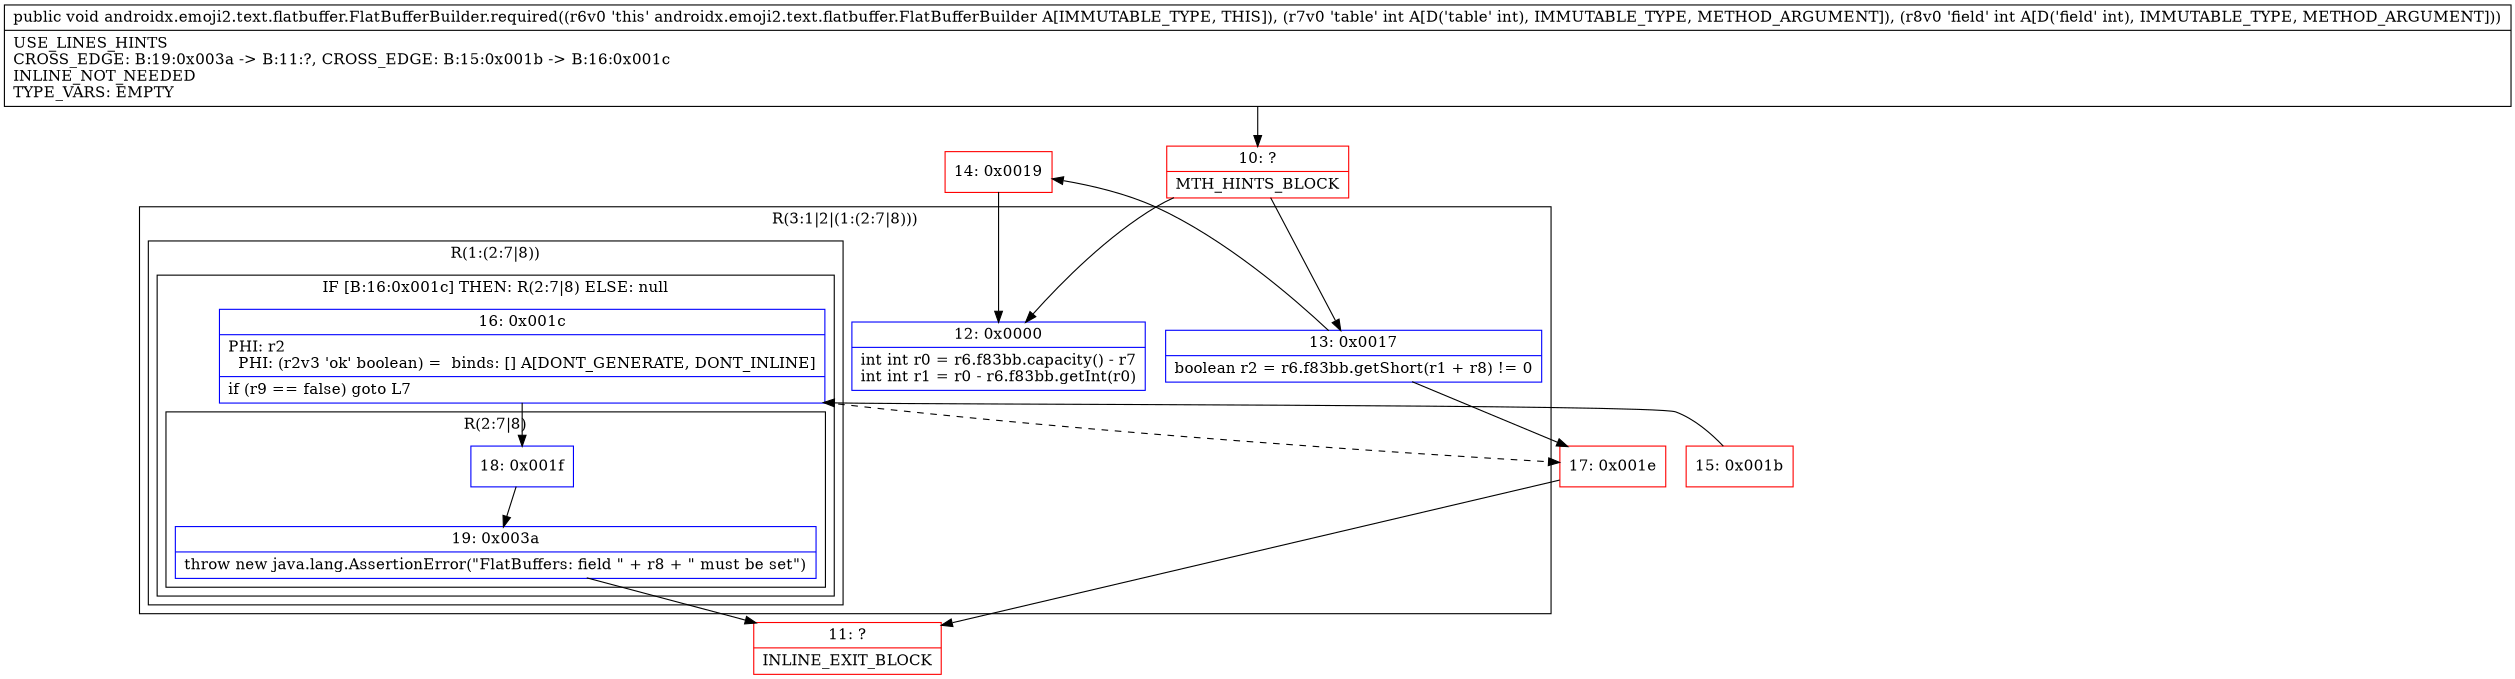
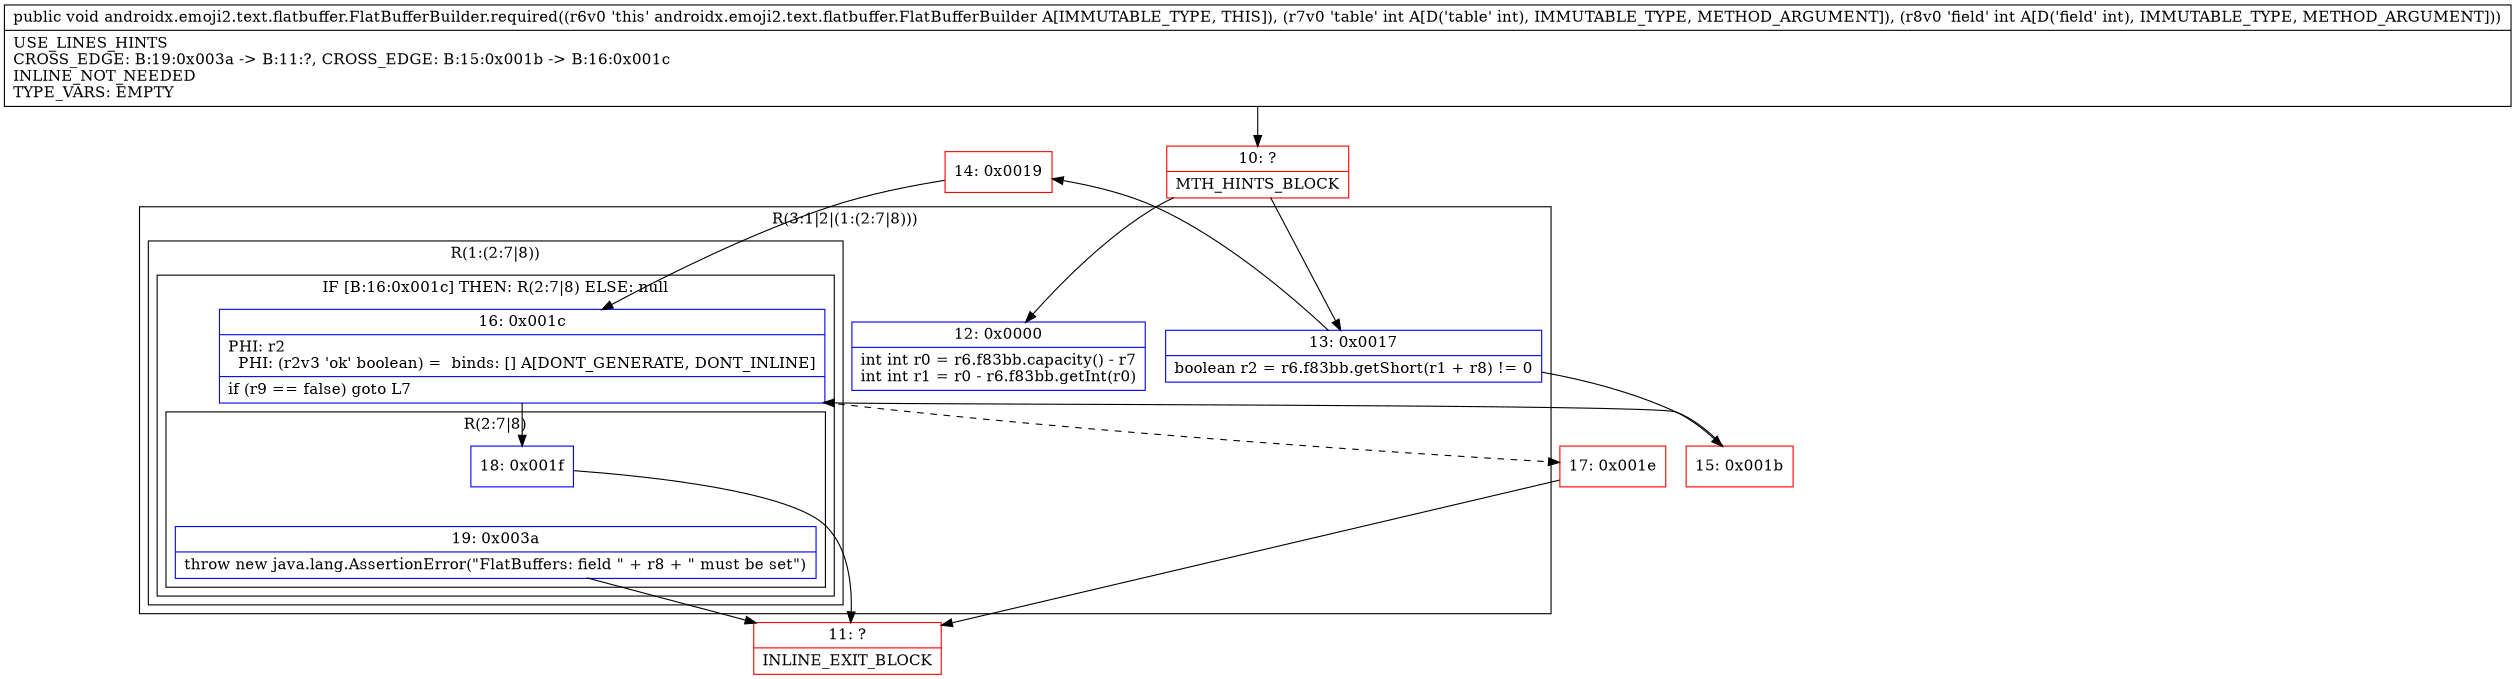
edge "14: 0x0019" -> "12: 0x0000": now "14: 0x0019" -> "16: 0x001c"
edge "13: 0x0017" -> "17: 0x001e": now "13: 0x0017" -> "15: 0x001b"
edge "18: 0x001f" -> "19: 0x003a": now "18: 0x001f" -> "11: ?"
